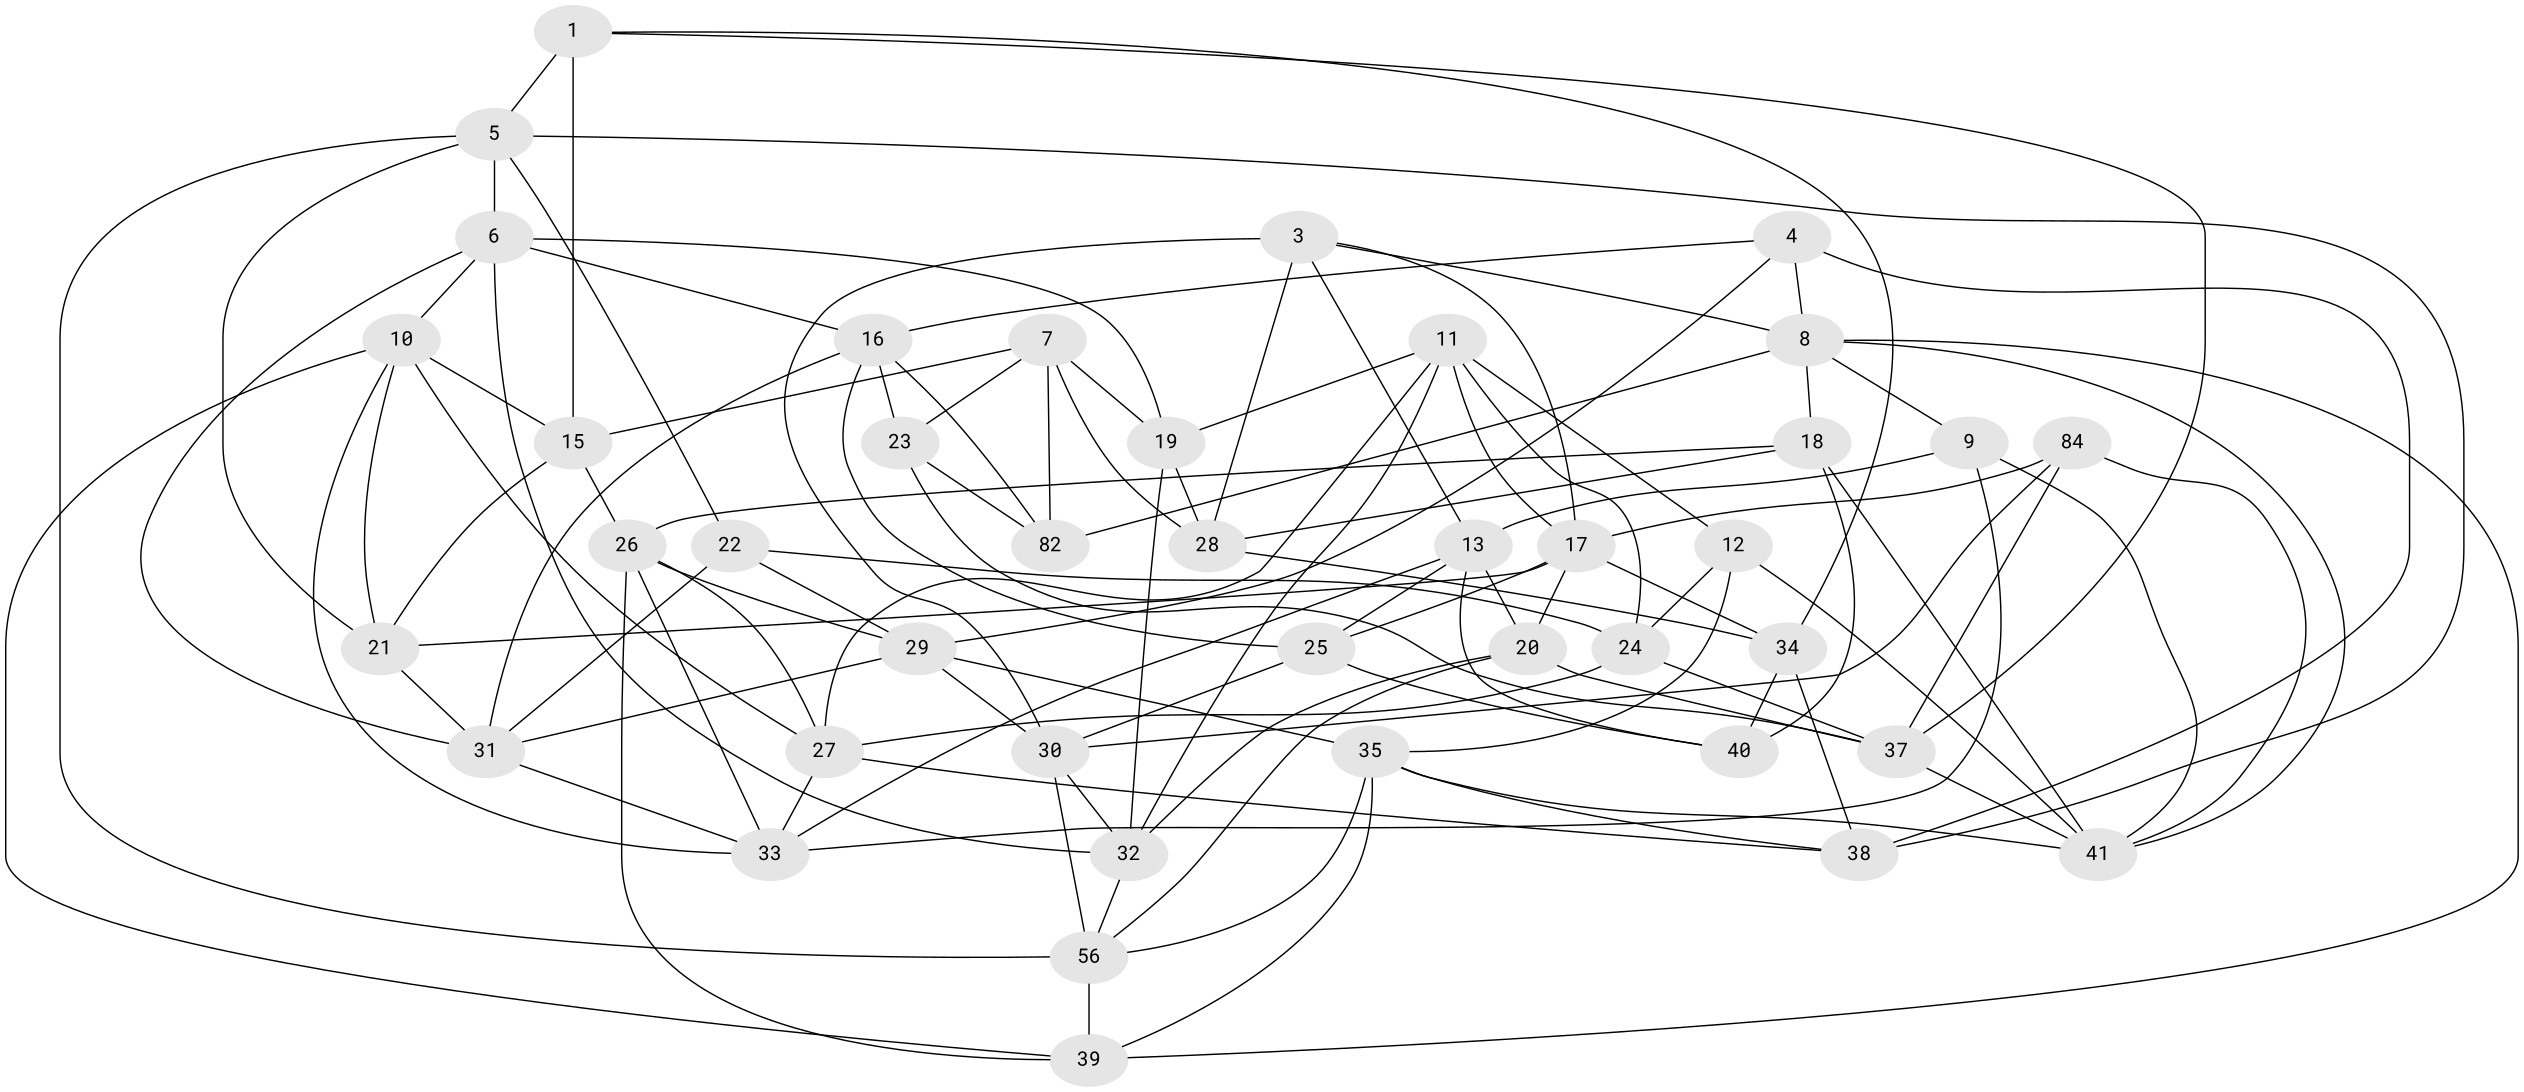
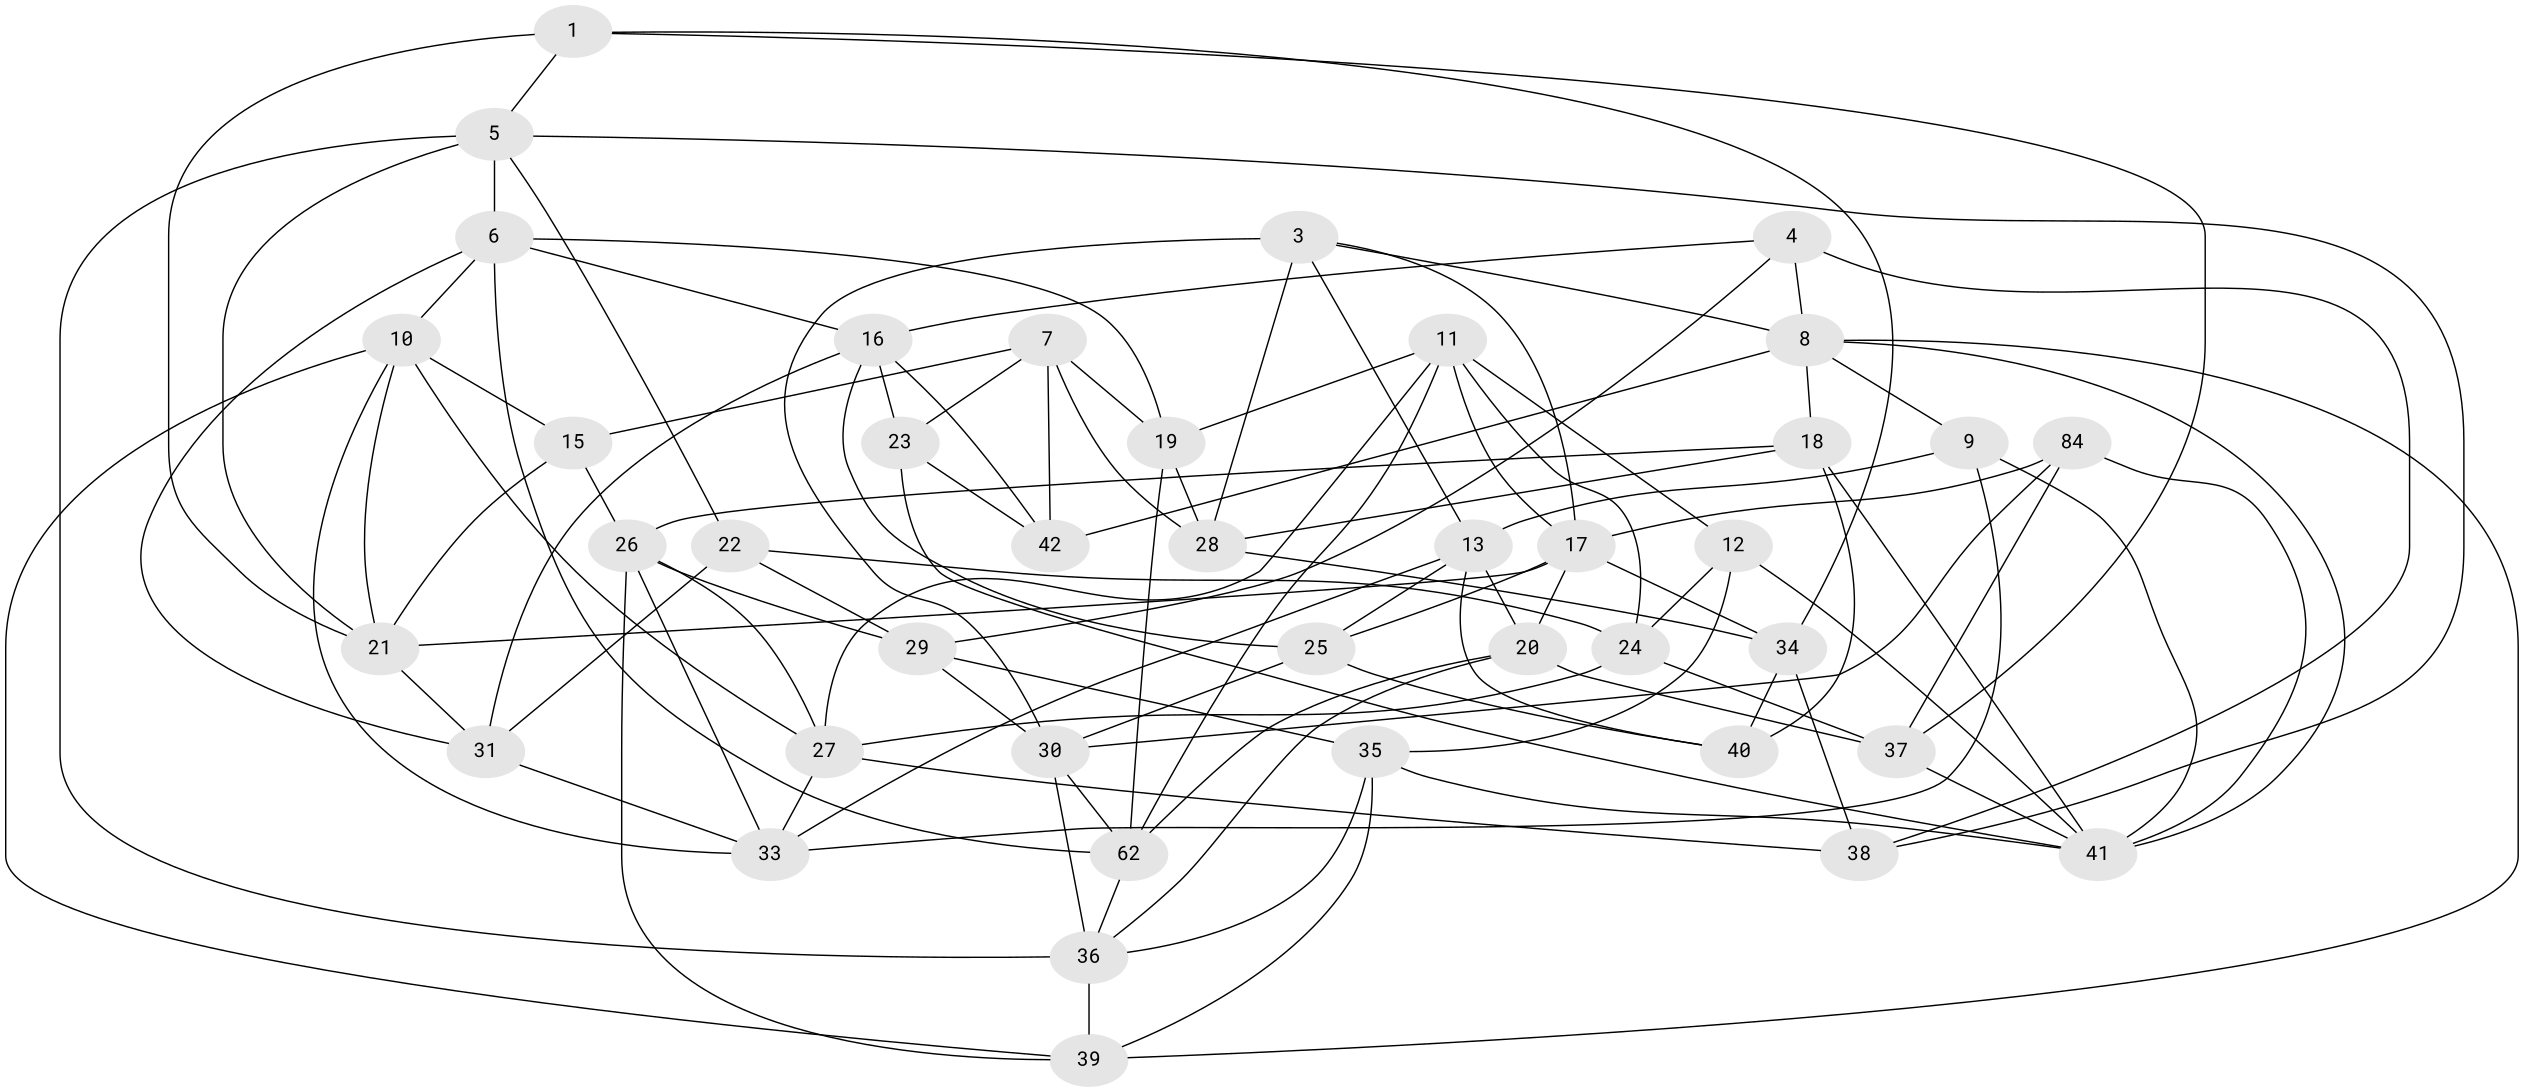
edge "1" -- "15": now "1" -- "21"
node "82": label "82" -> "42"
edge "23" -- "37": now "23" -- "41"
edge "29" -- "31": removed
edge "35" -- "38": removed
node "32": label "32" -> "62"
node "56": label "56" -> "36"
